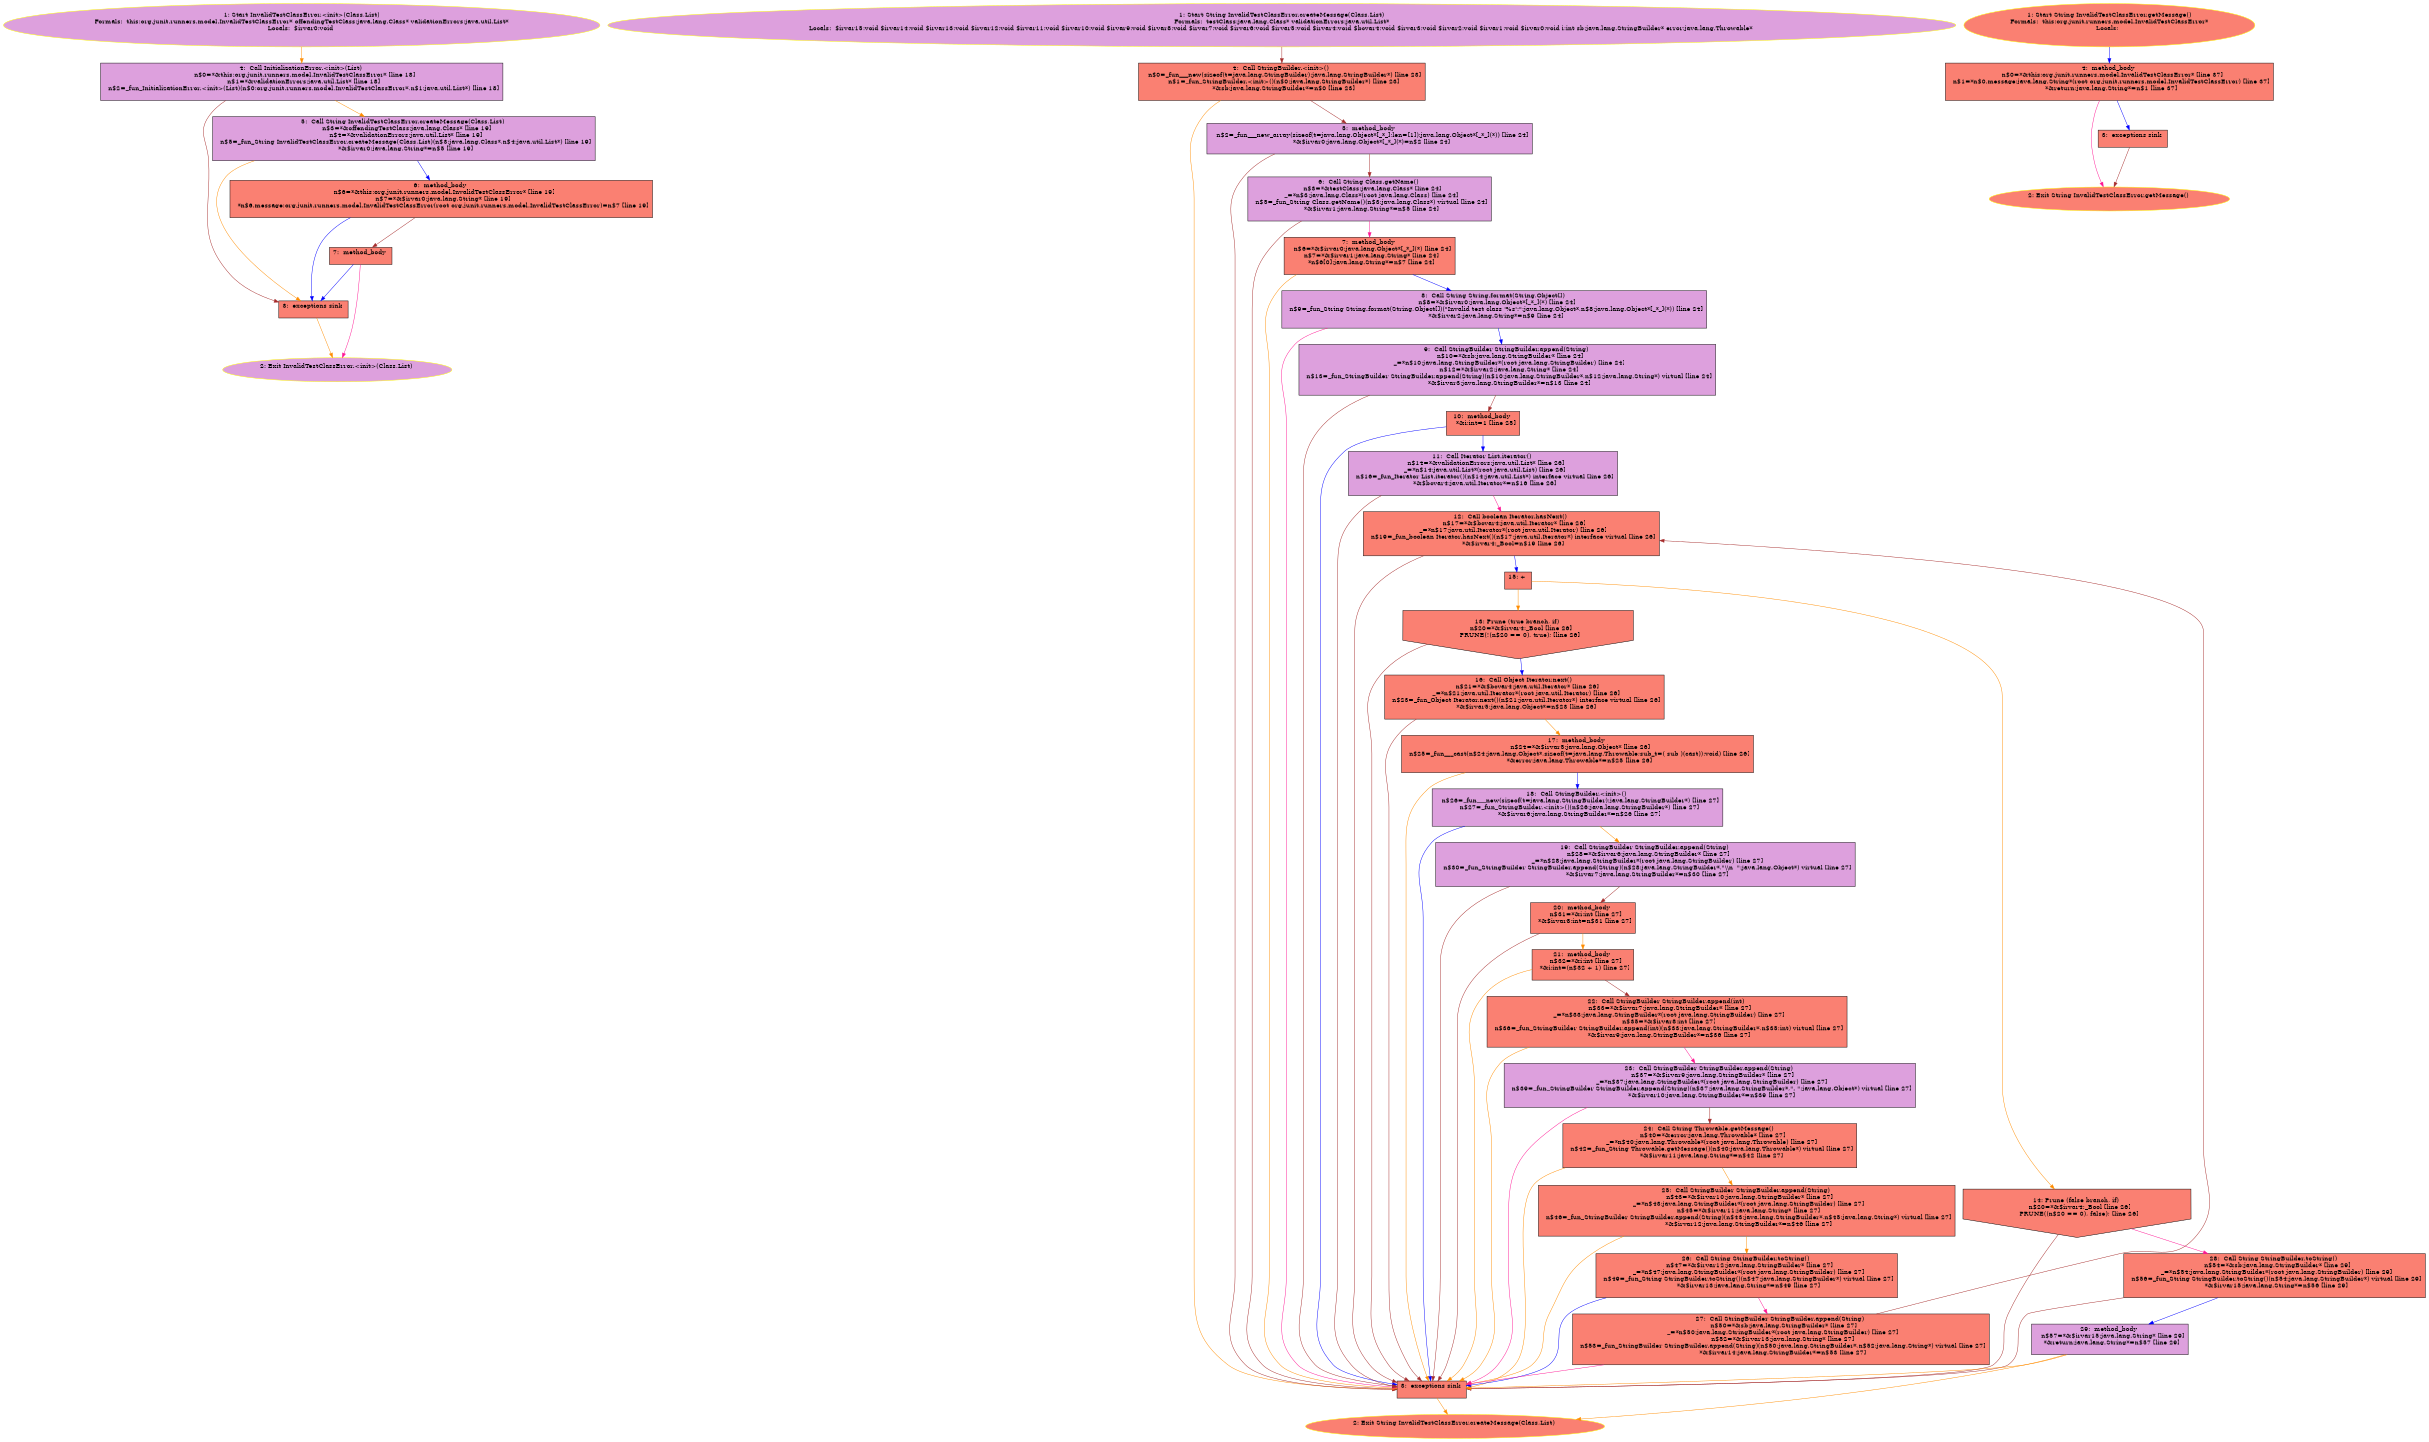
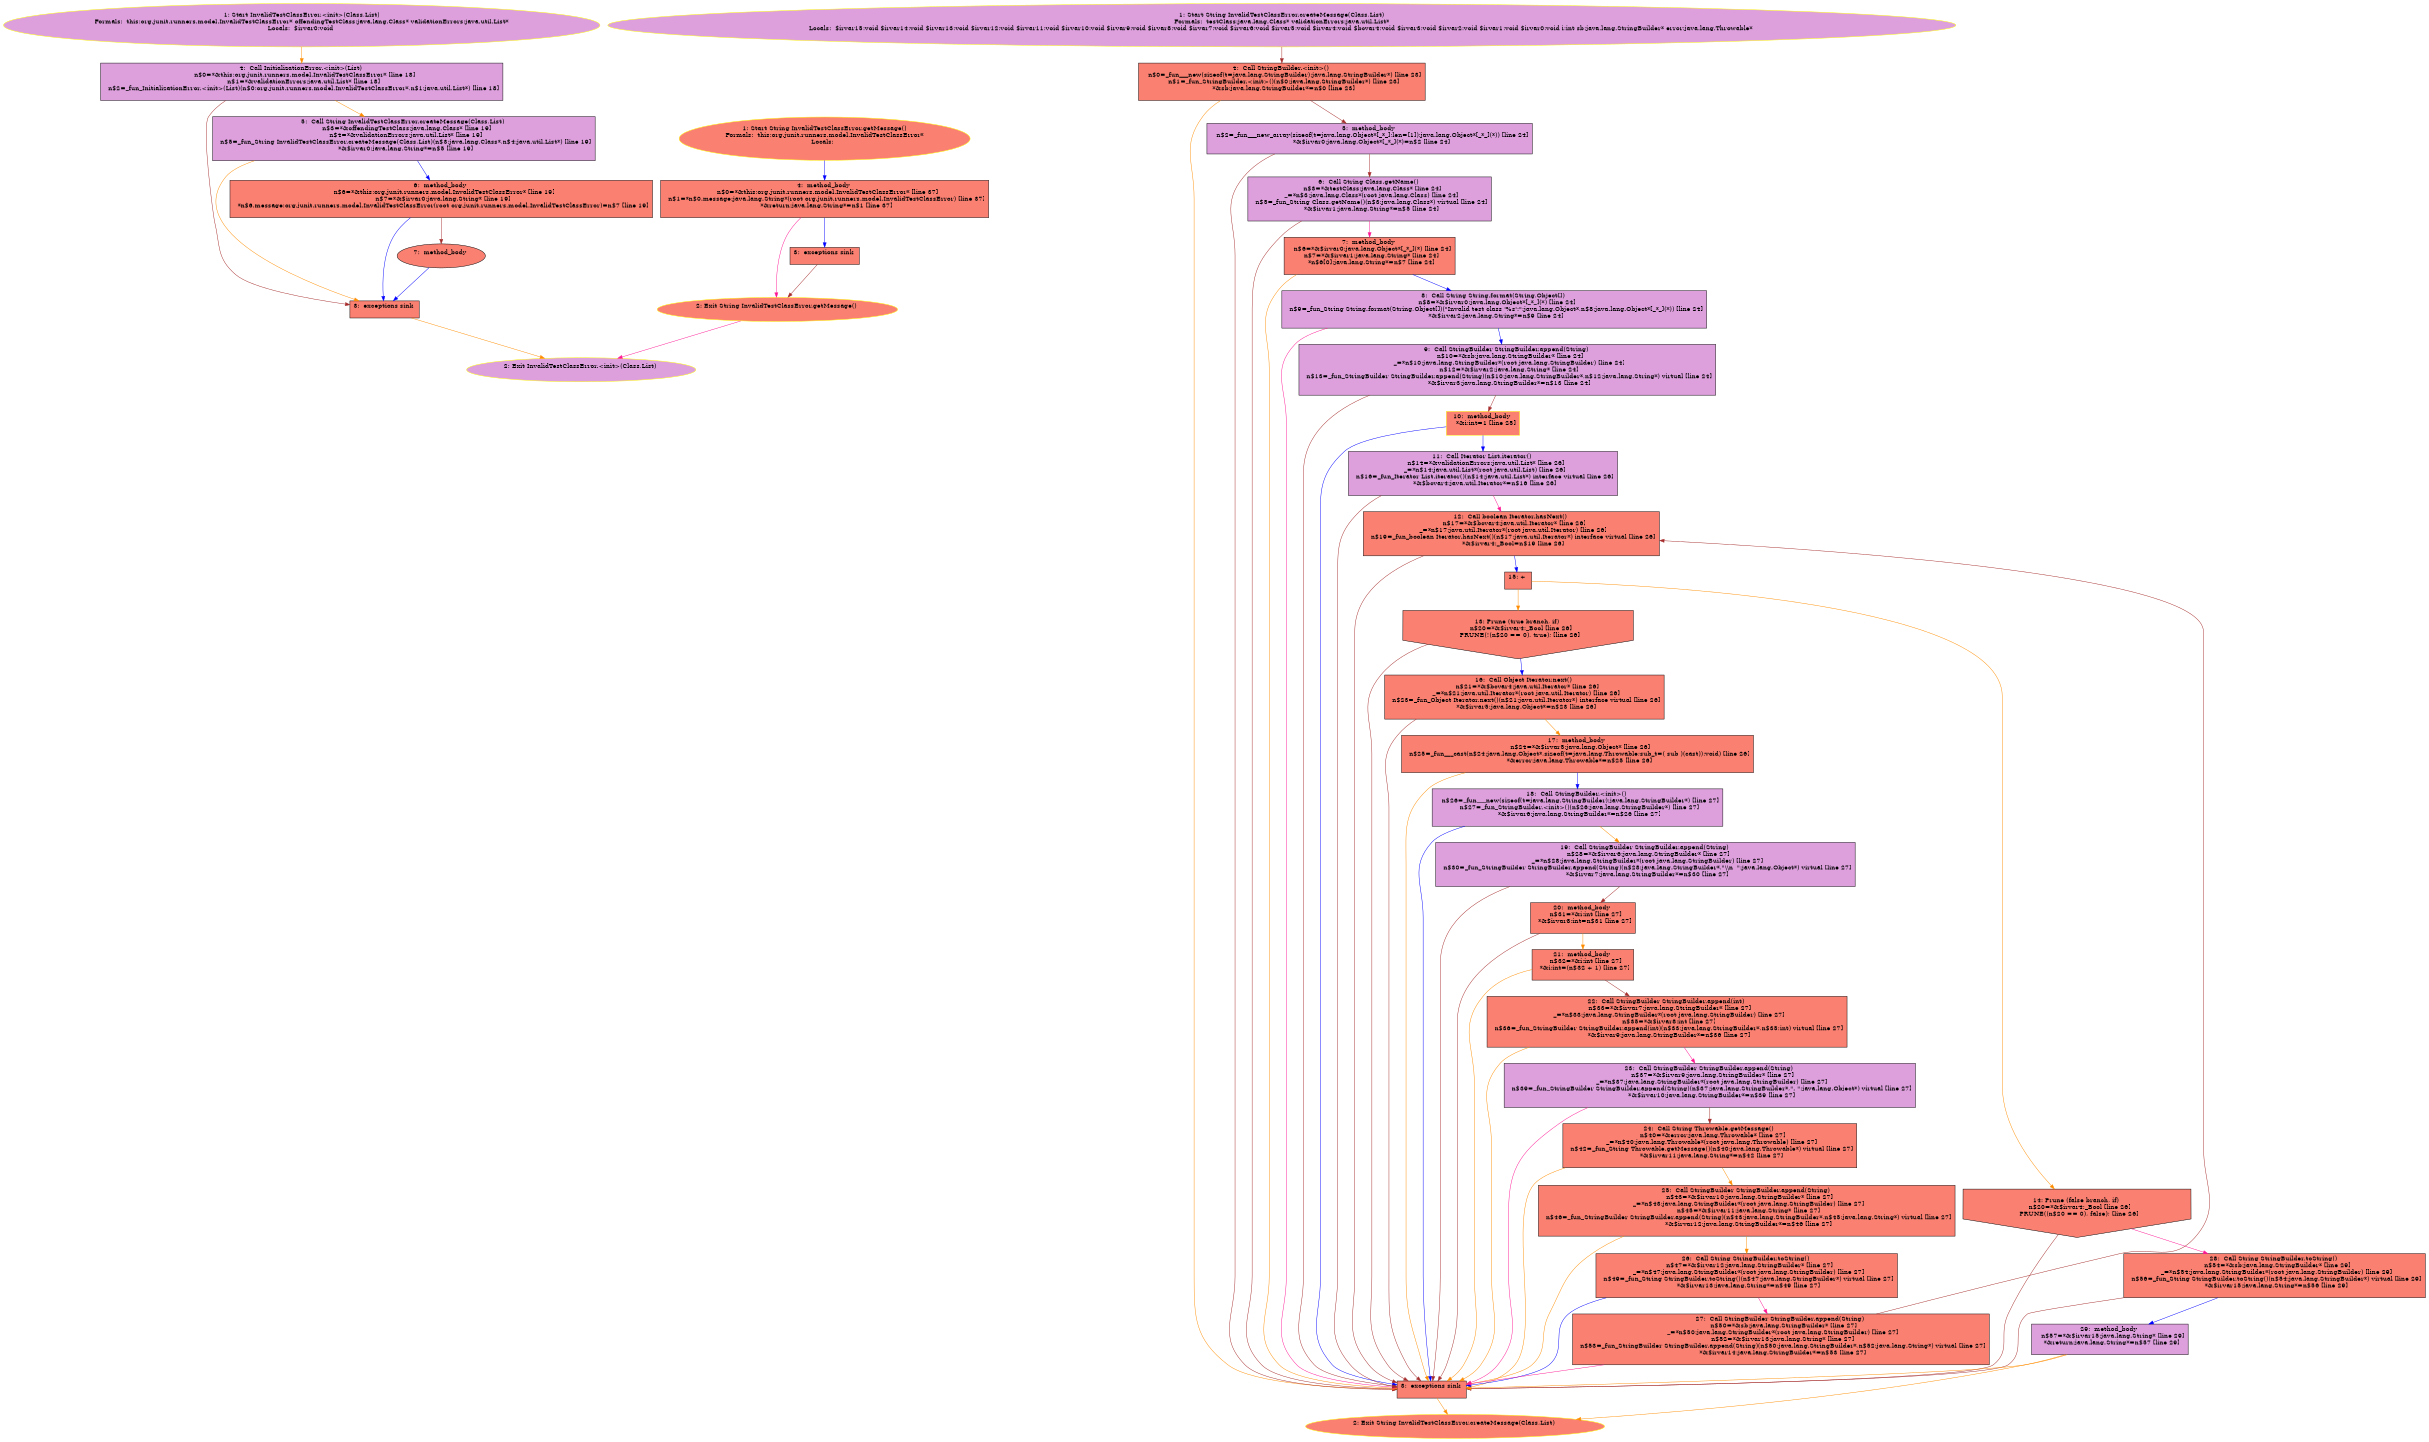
node "7:  method_body": shape box -> ellipse
edge "7:  method_body" -> "2: Exit InvalidTestClassError.<init>(Class,List)": now "2: Exit String InvalidTestClassError.getMessage()" -> "2: Exit InvalidTestClassError.<init>(Class,List)"
node "10:  method_body *&i:int=1 [line 25]": color black -> yellow
